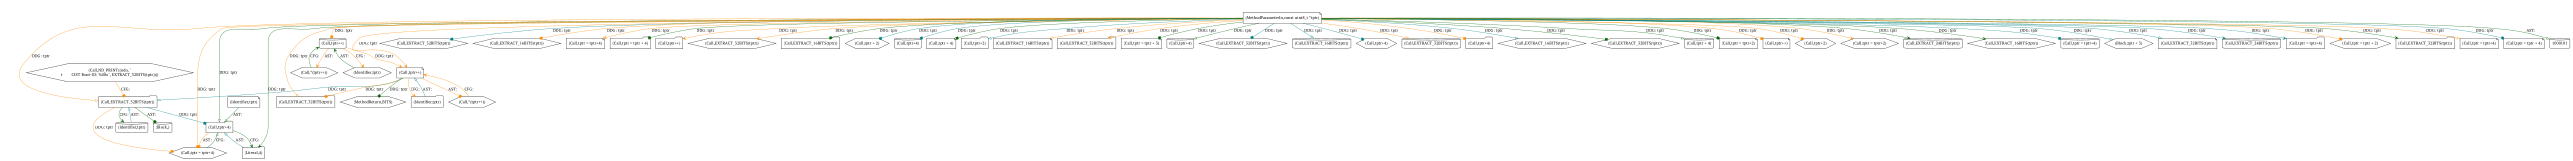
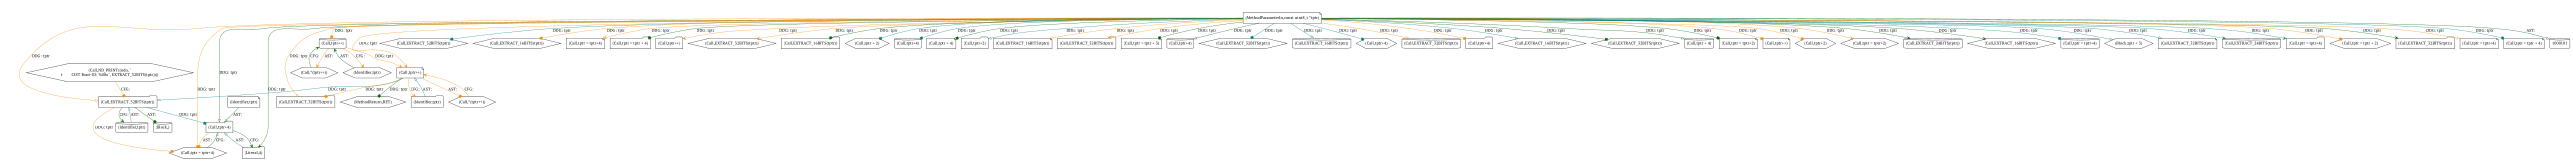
node "(MethodReturn,BITS)": label "(MethodReturn,BITS)" -> "(MethodReturn,RET)"
